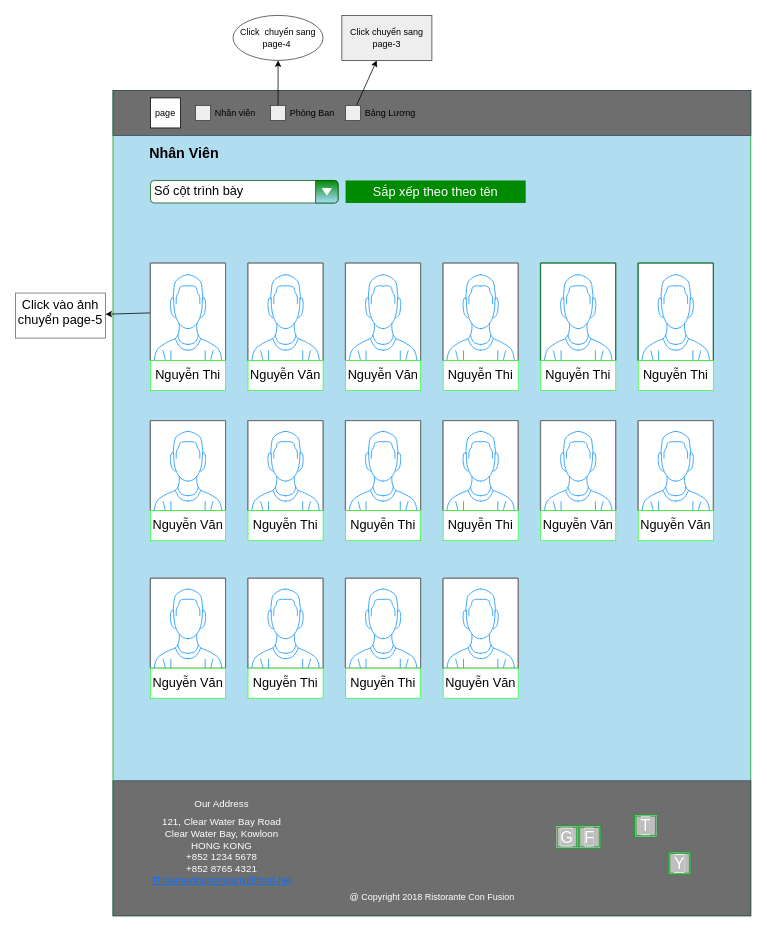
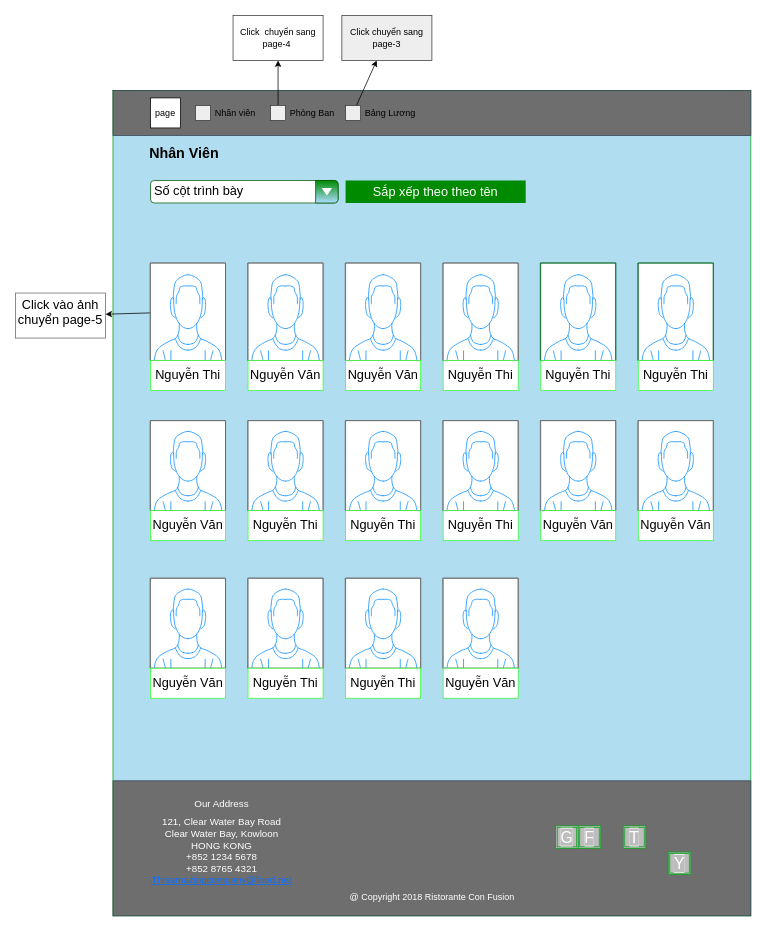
node "Click chuyển sang page-4": shape ellipse -> rectangle
node "T": moved (645, 825) -> (634, 837)
